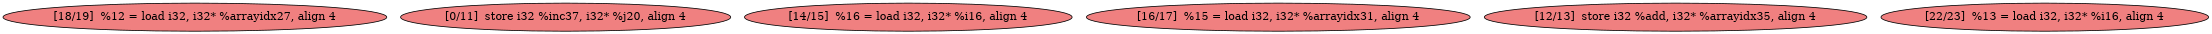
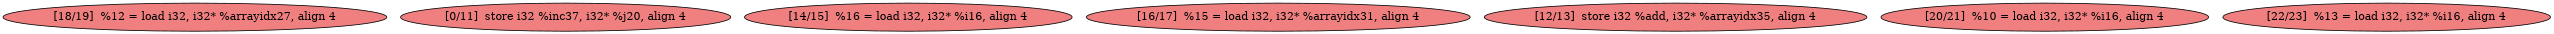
node "[20/21]  %10 = load i32, i32* %i16, align 4": added
